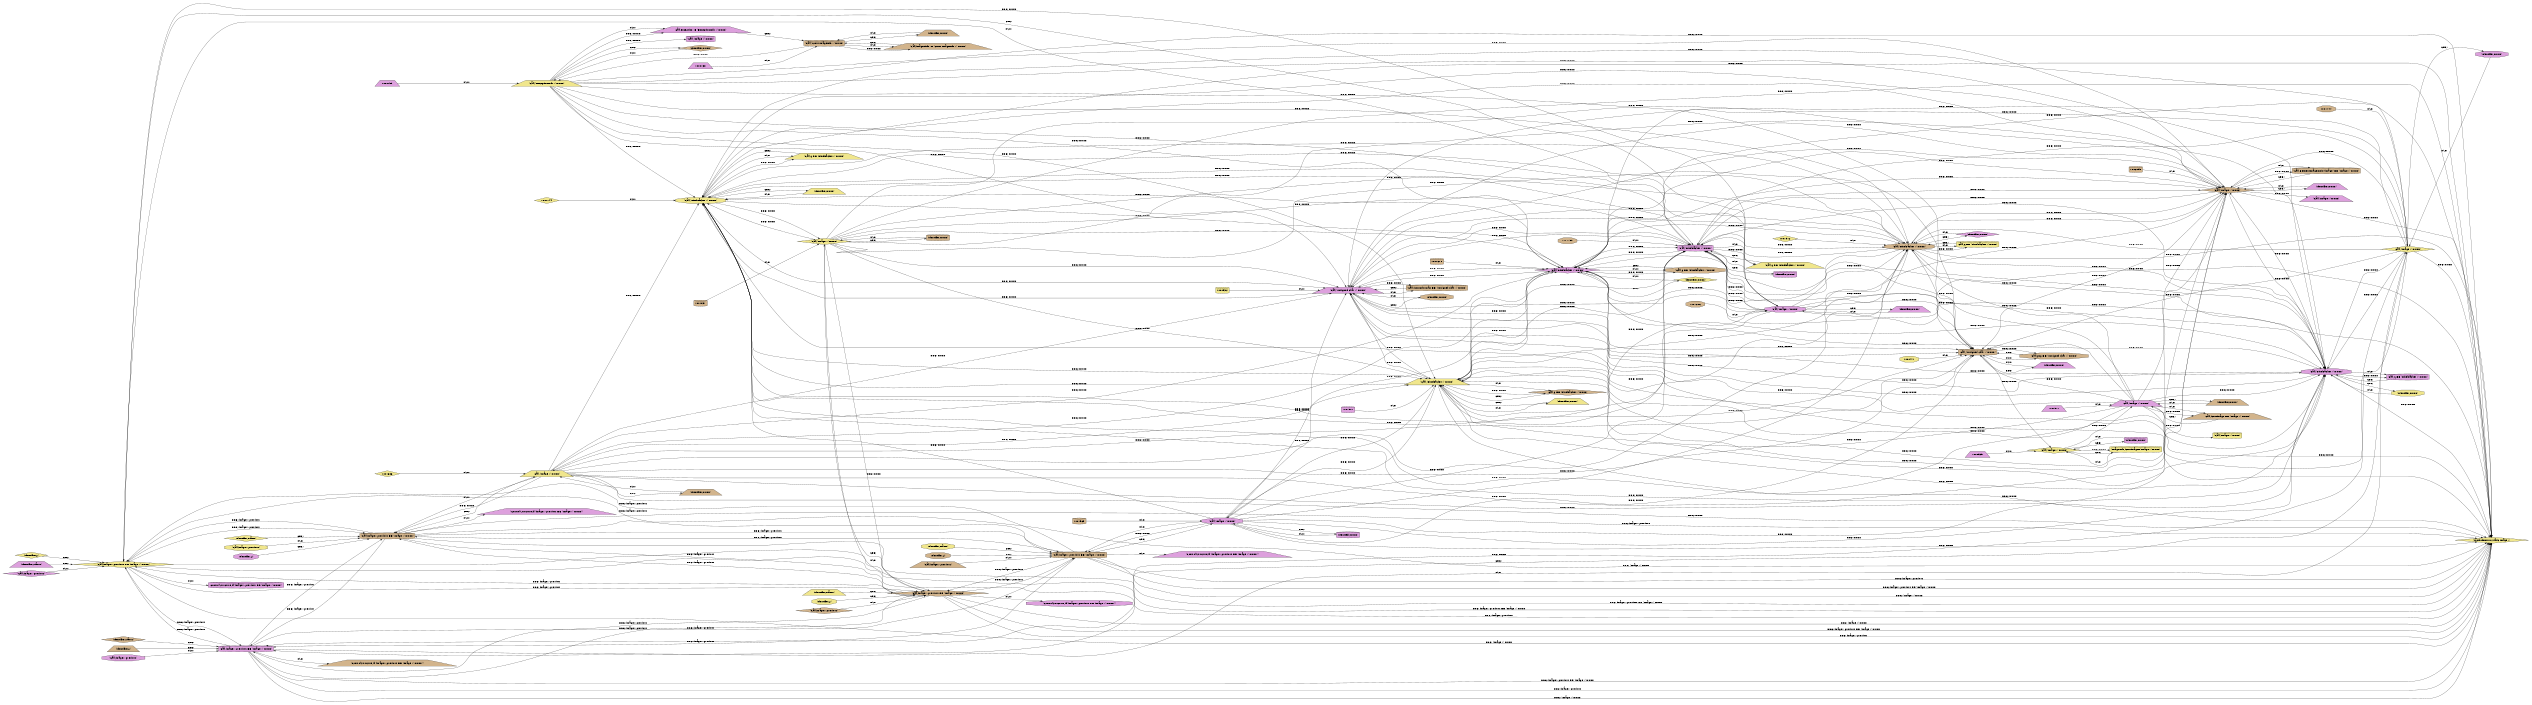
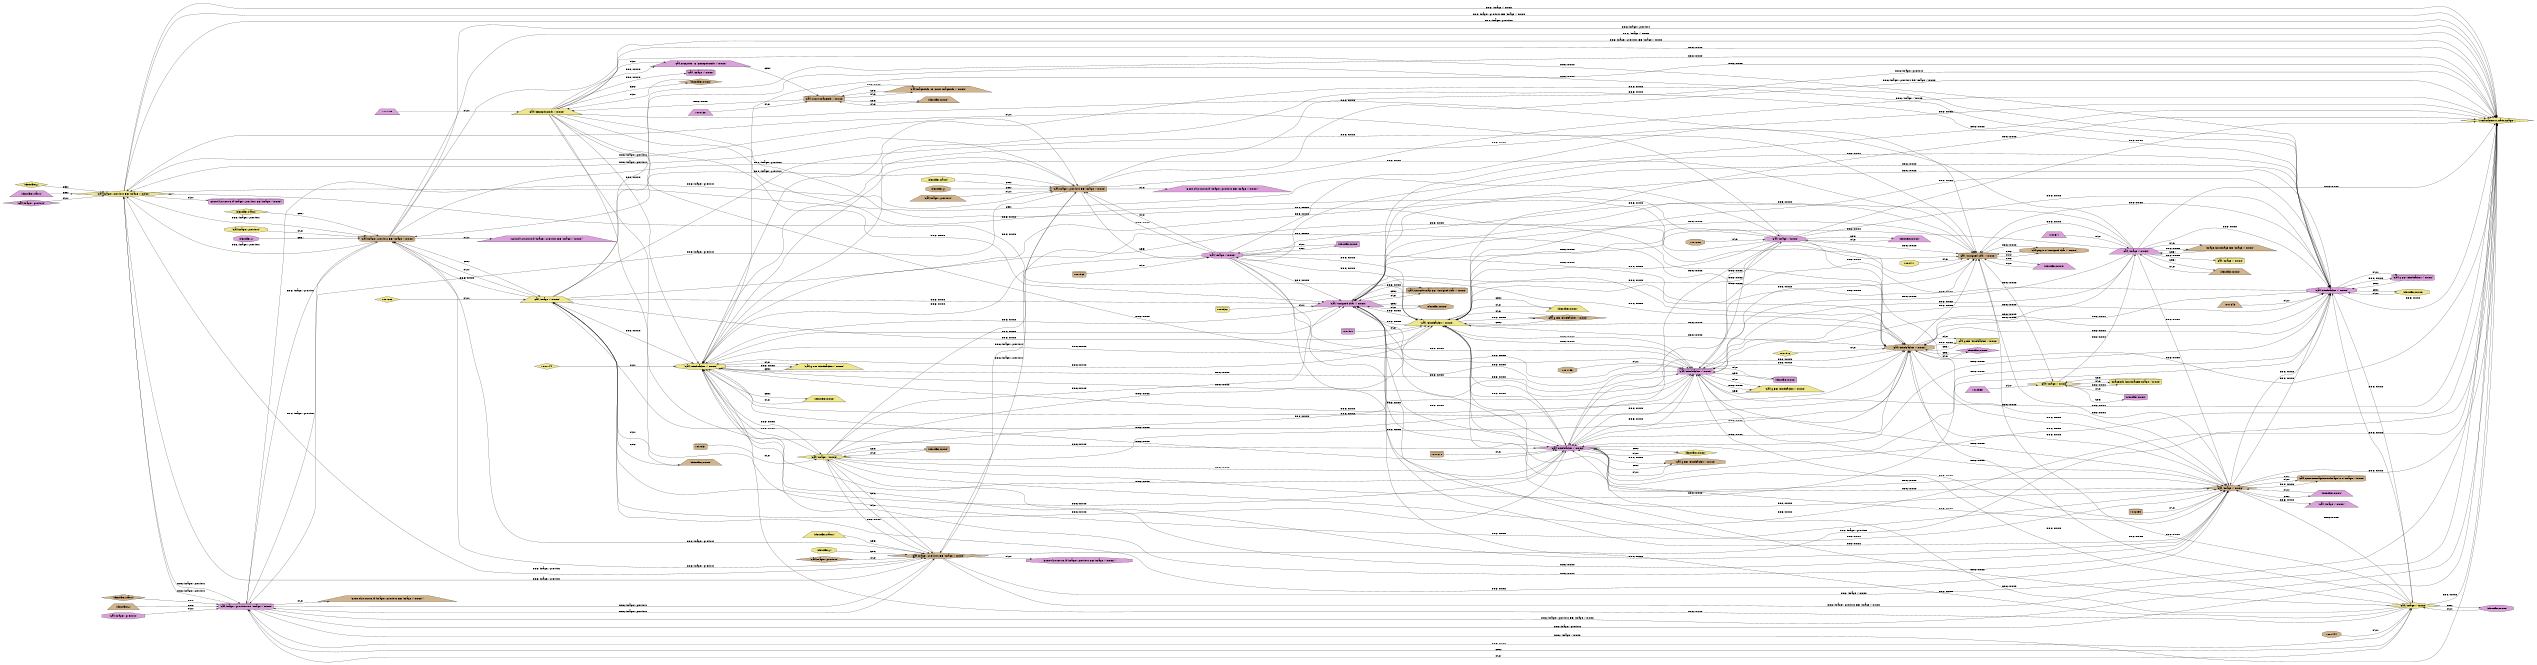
node "1001343": added
node "(Call,icon_image == (Image *) NULL)": label "(Call,icon_image == (Image *) NULL)" -> "(Image,icon_image == (Image *) NULL)"
